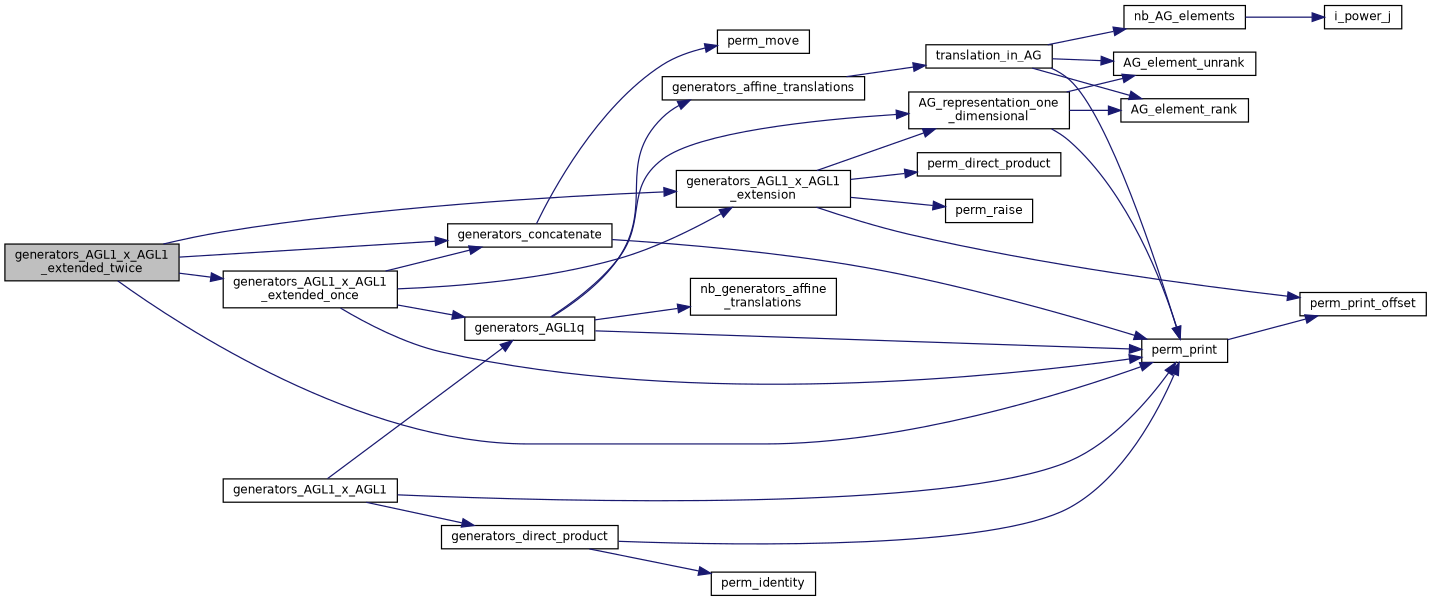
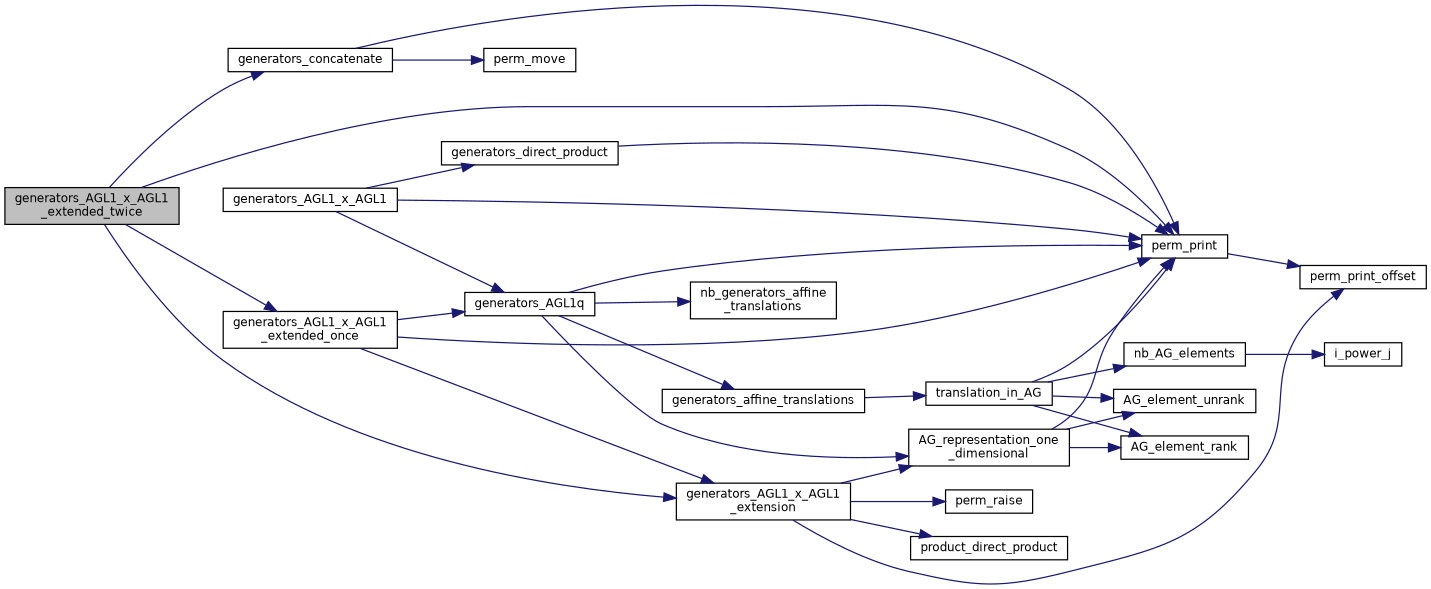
node "perm_direct_product": label "perm_direct_product" -> "product_direct_product"
edge "generators_AGL1_x_AGL1 _extended_once" -> "generators_concatenate": removed
node "perm_identity": removed
